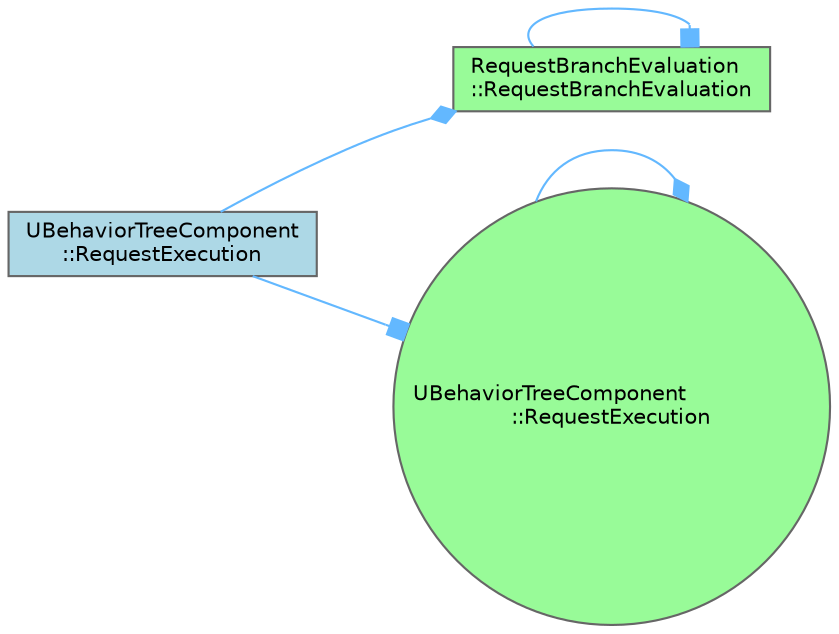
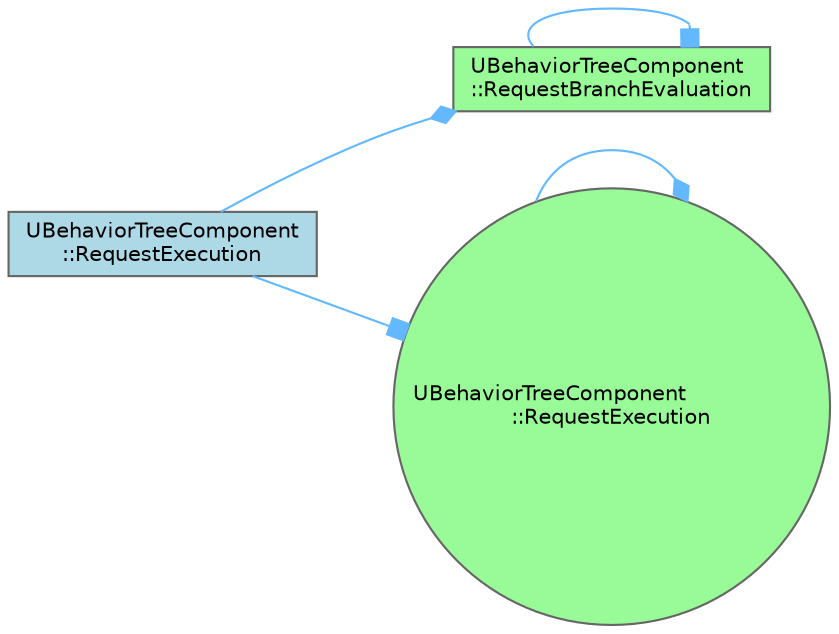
node "RequestBranchEvaluation ::RequestBranchEvaluation": label "RequestBranchEvaluation ::RequestBranchEvaluation" -> "UBehaviorTreeComponent ::RequestBranchEvaluation"
